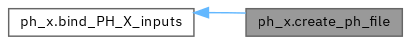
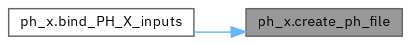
edge "ph_x.create_ph_file" -> "ph_x.bind_PH_X_inputs": reversed
